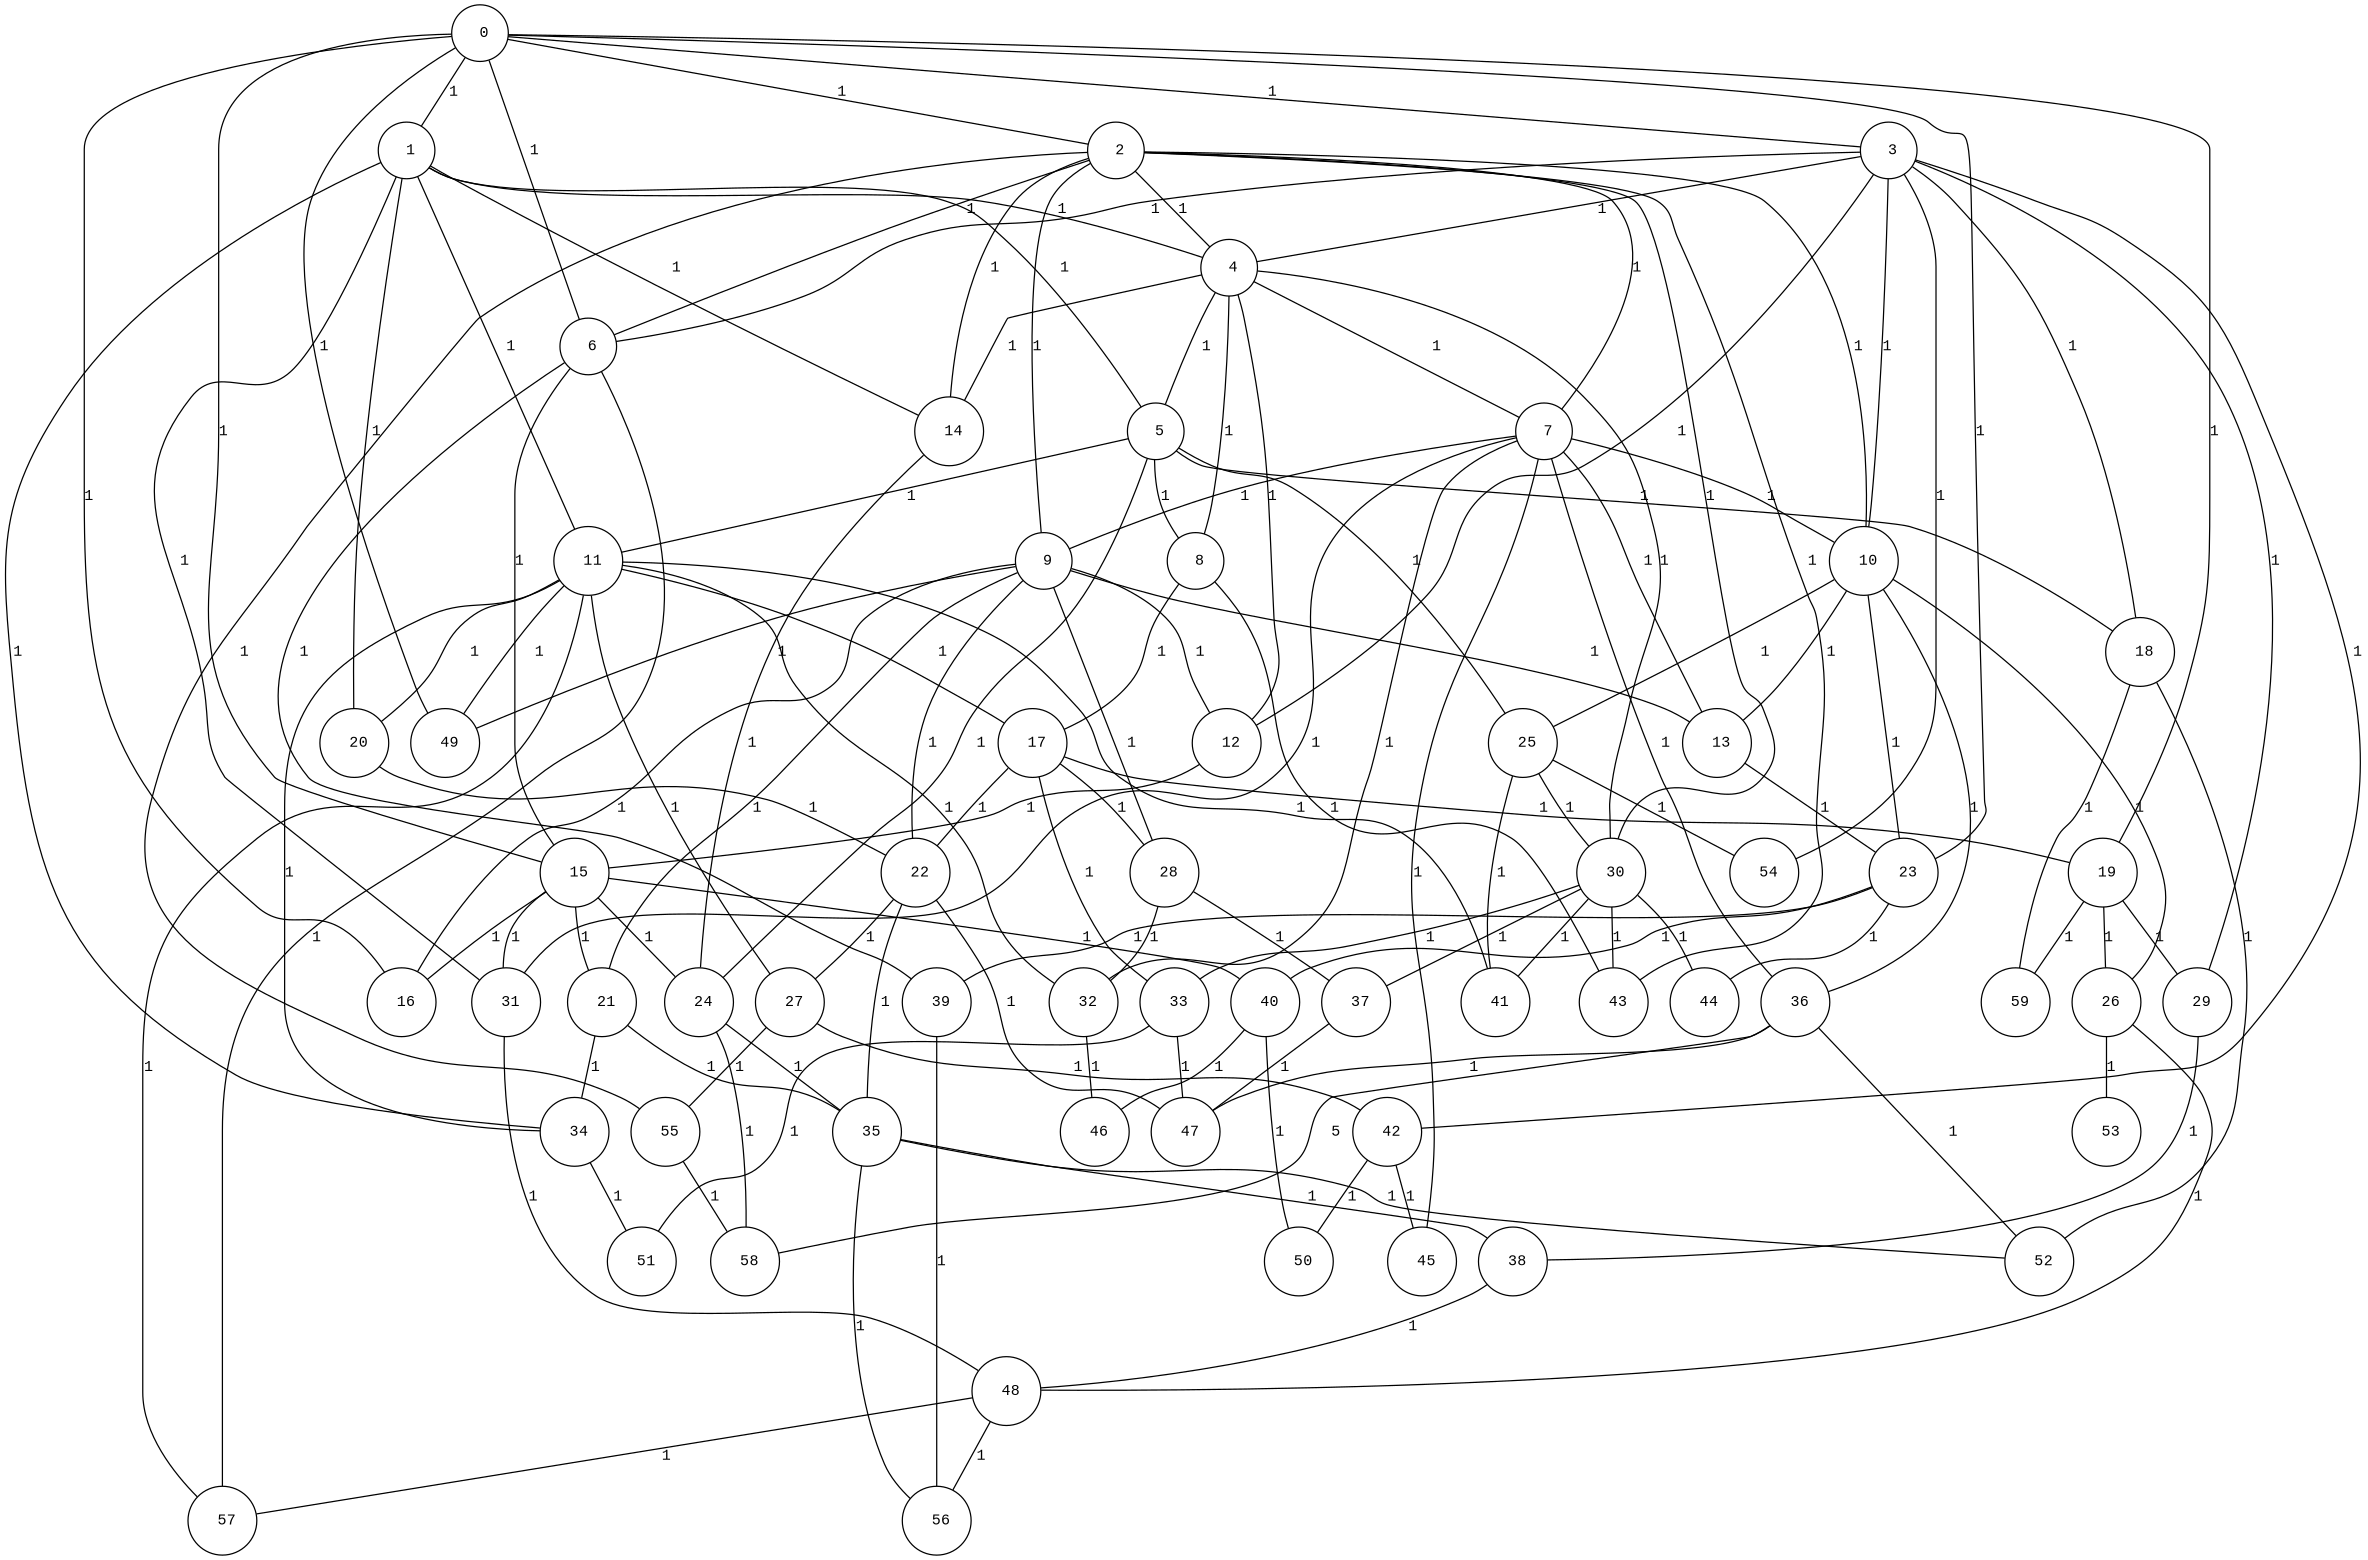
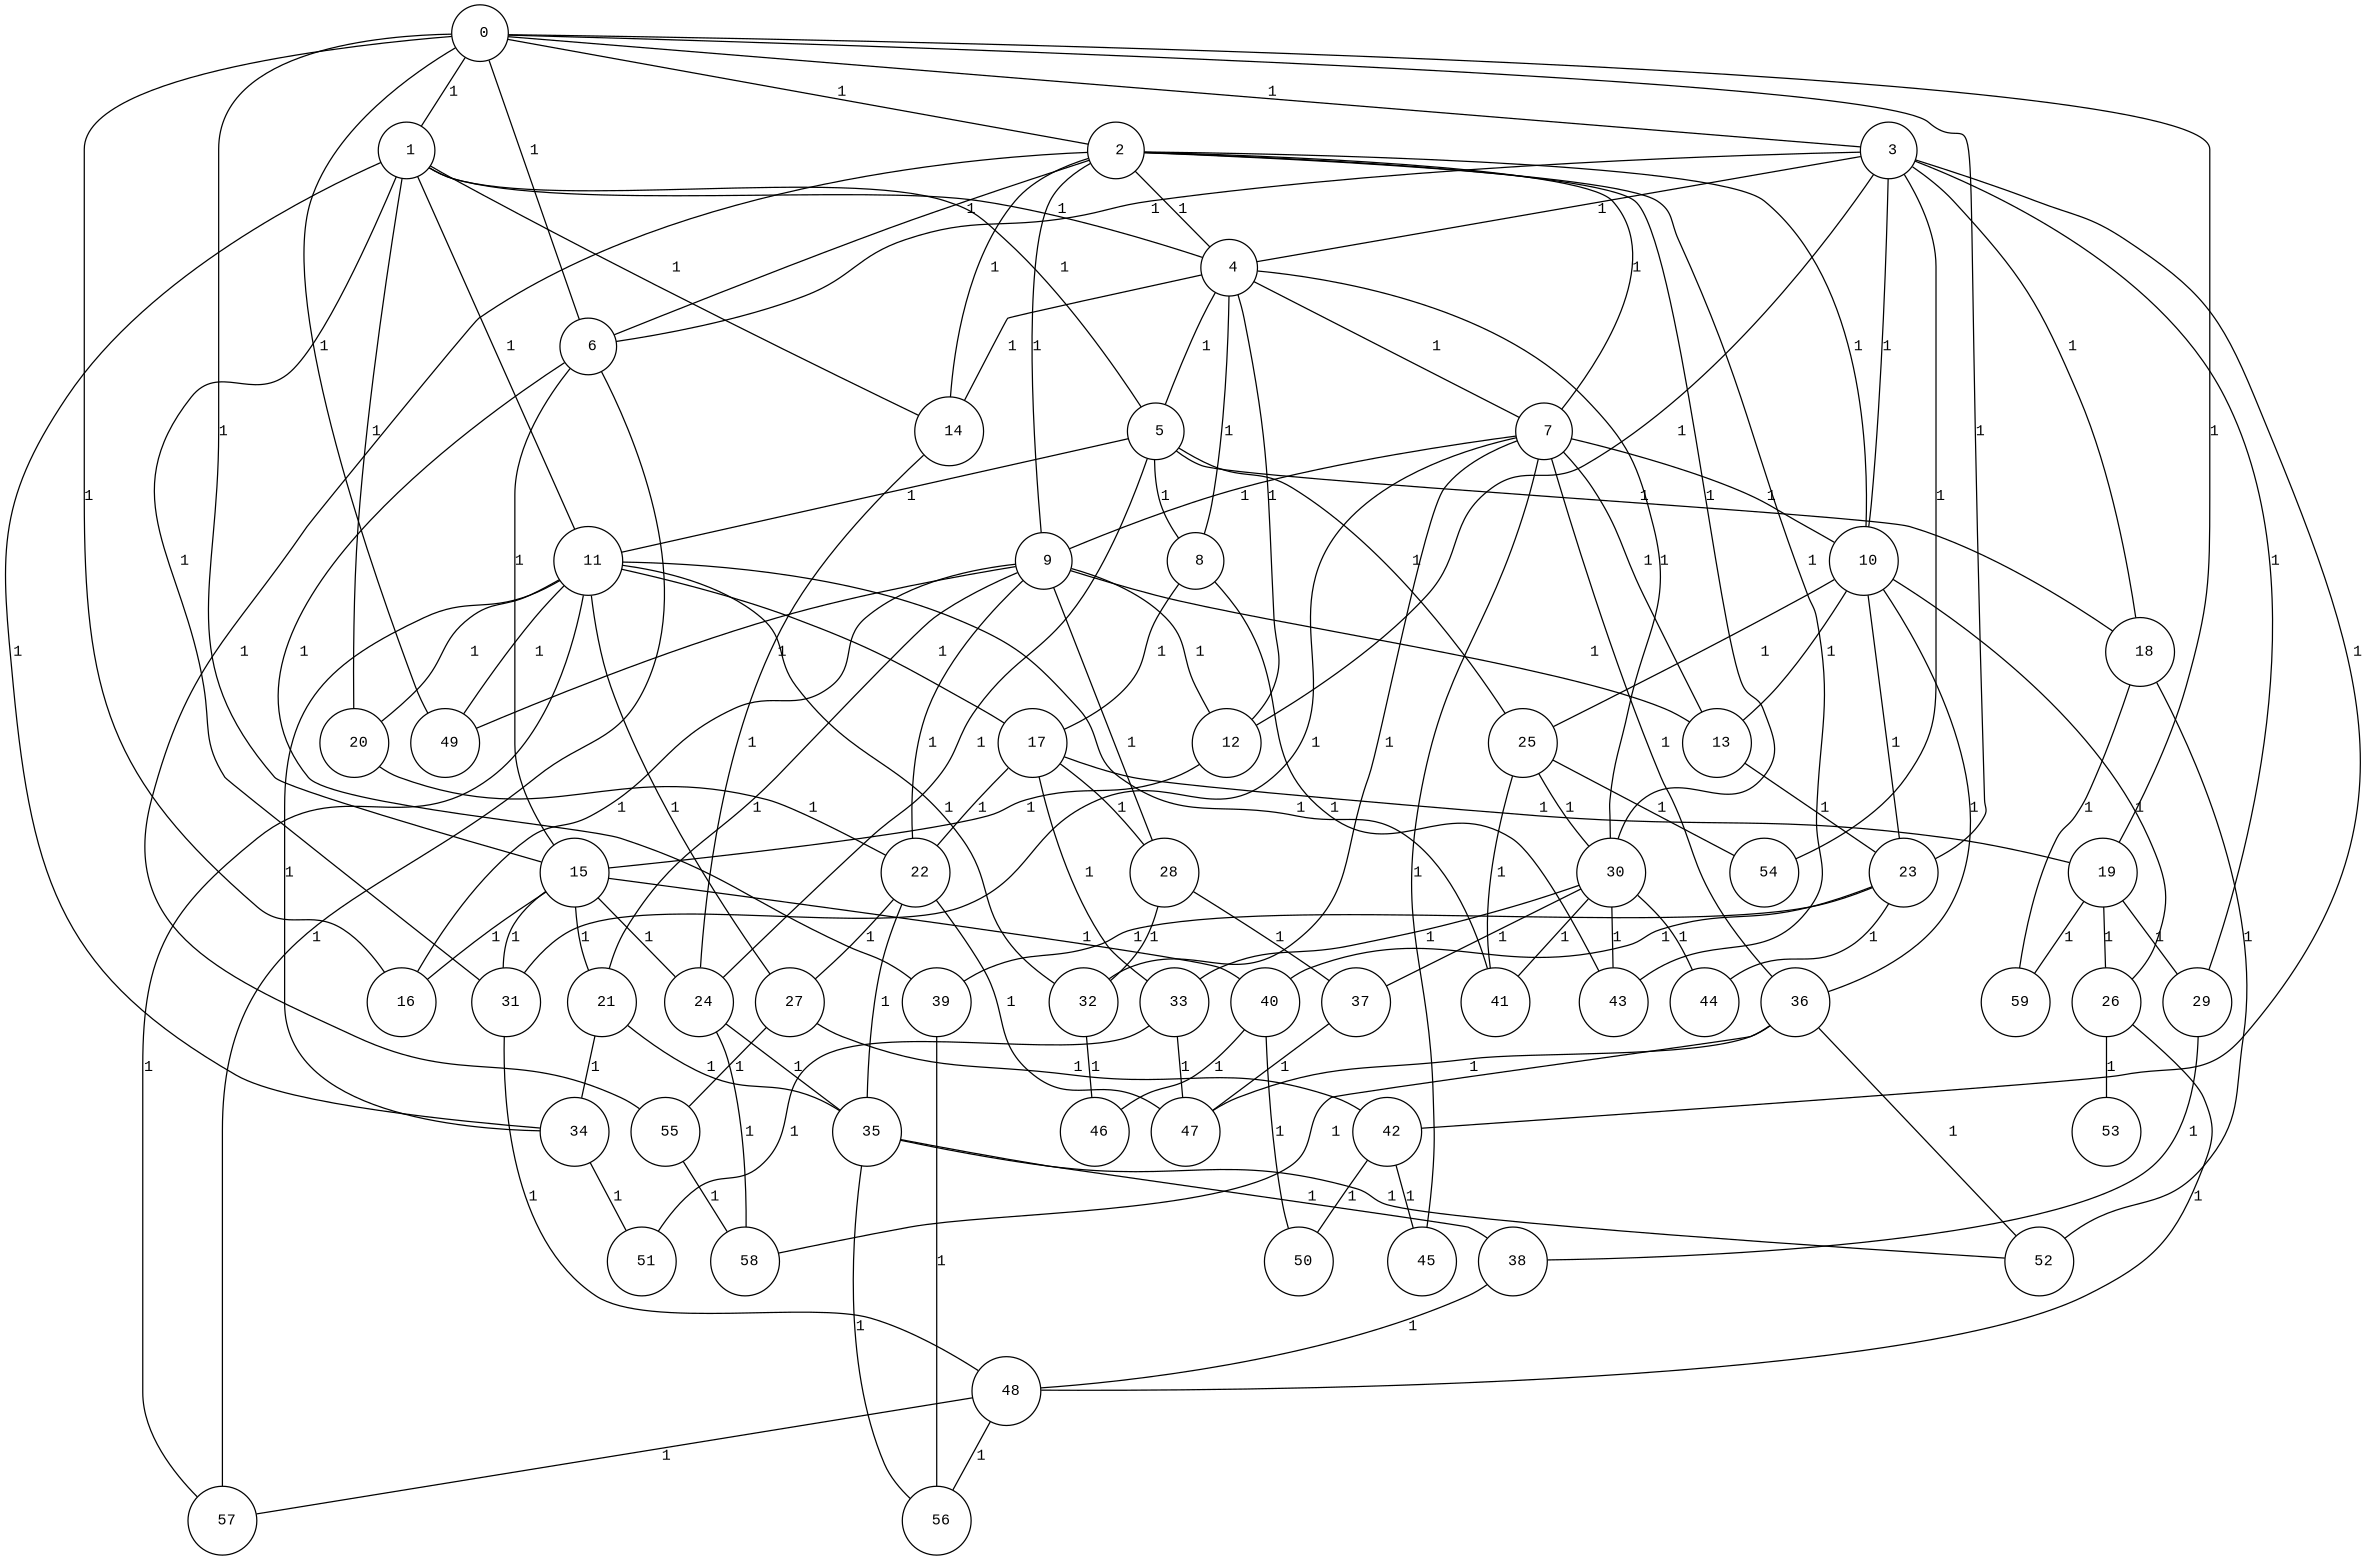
edge "36" -- "58": label "5" -> "1"
